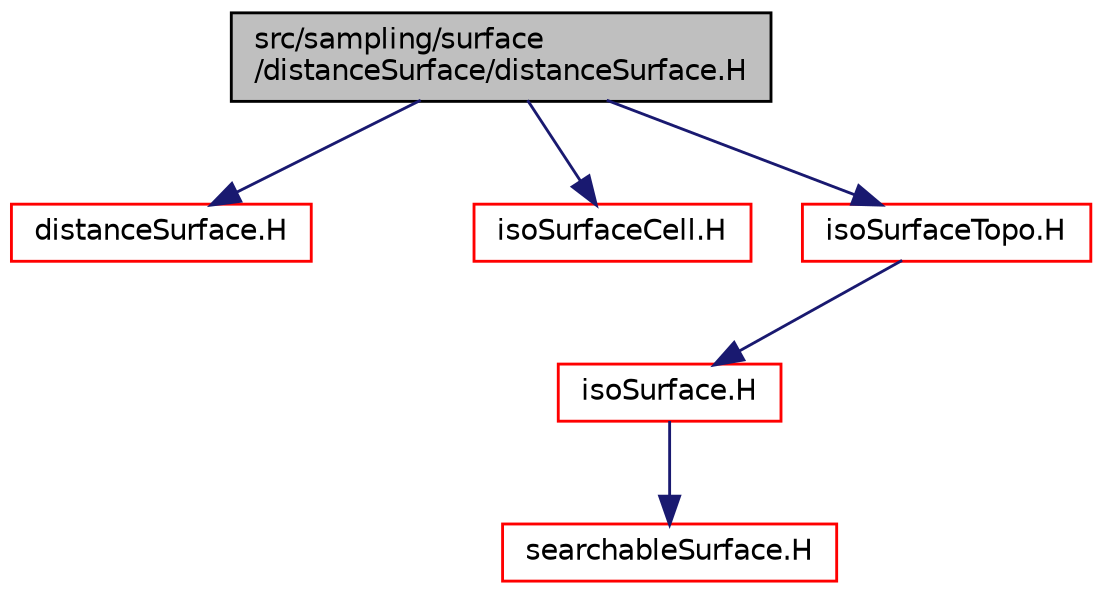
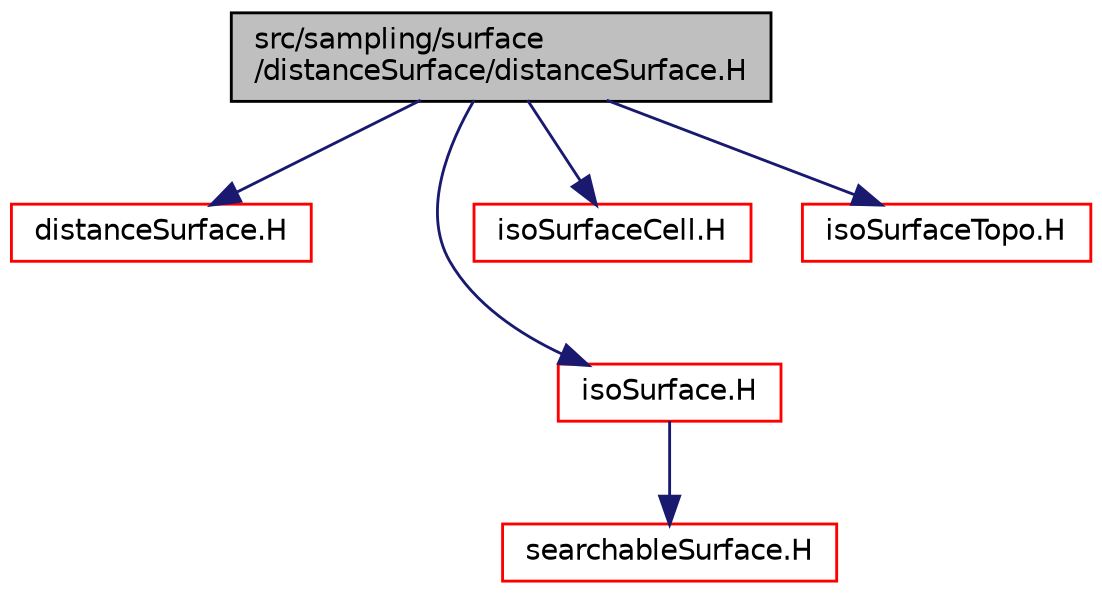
edge "isoSurfaceTopo.H" -> "isoSurface.H": now "src/sampling/surface /distanceSurface/distanceSurface.H" -> "isoSurface.H"
